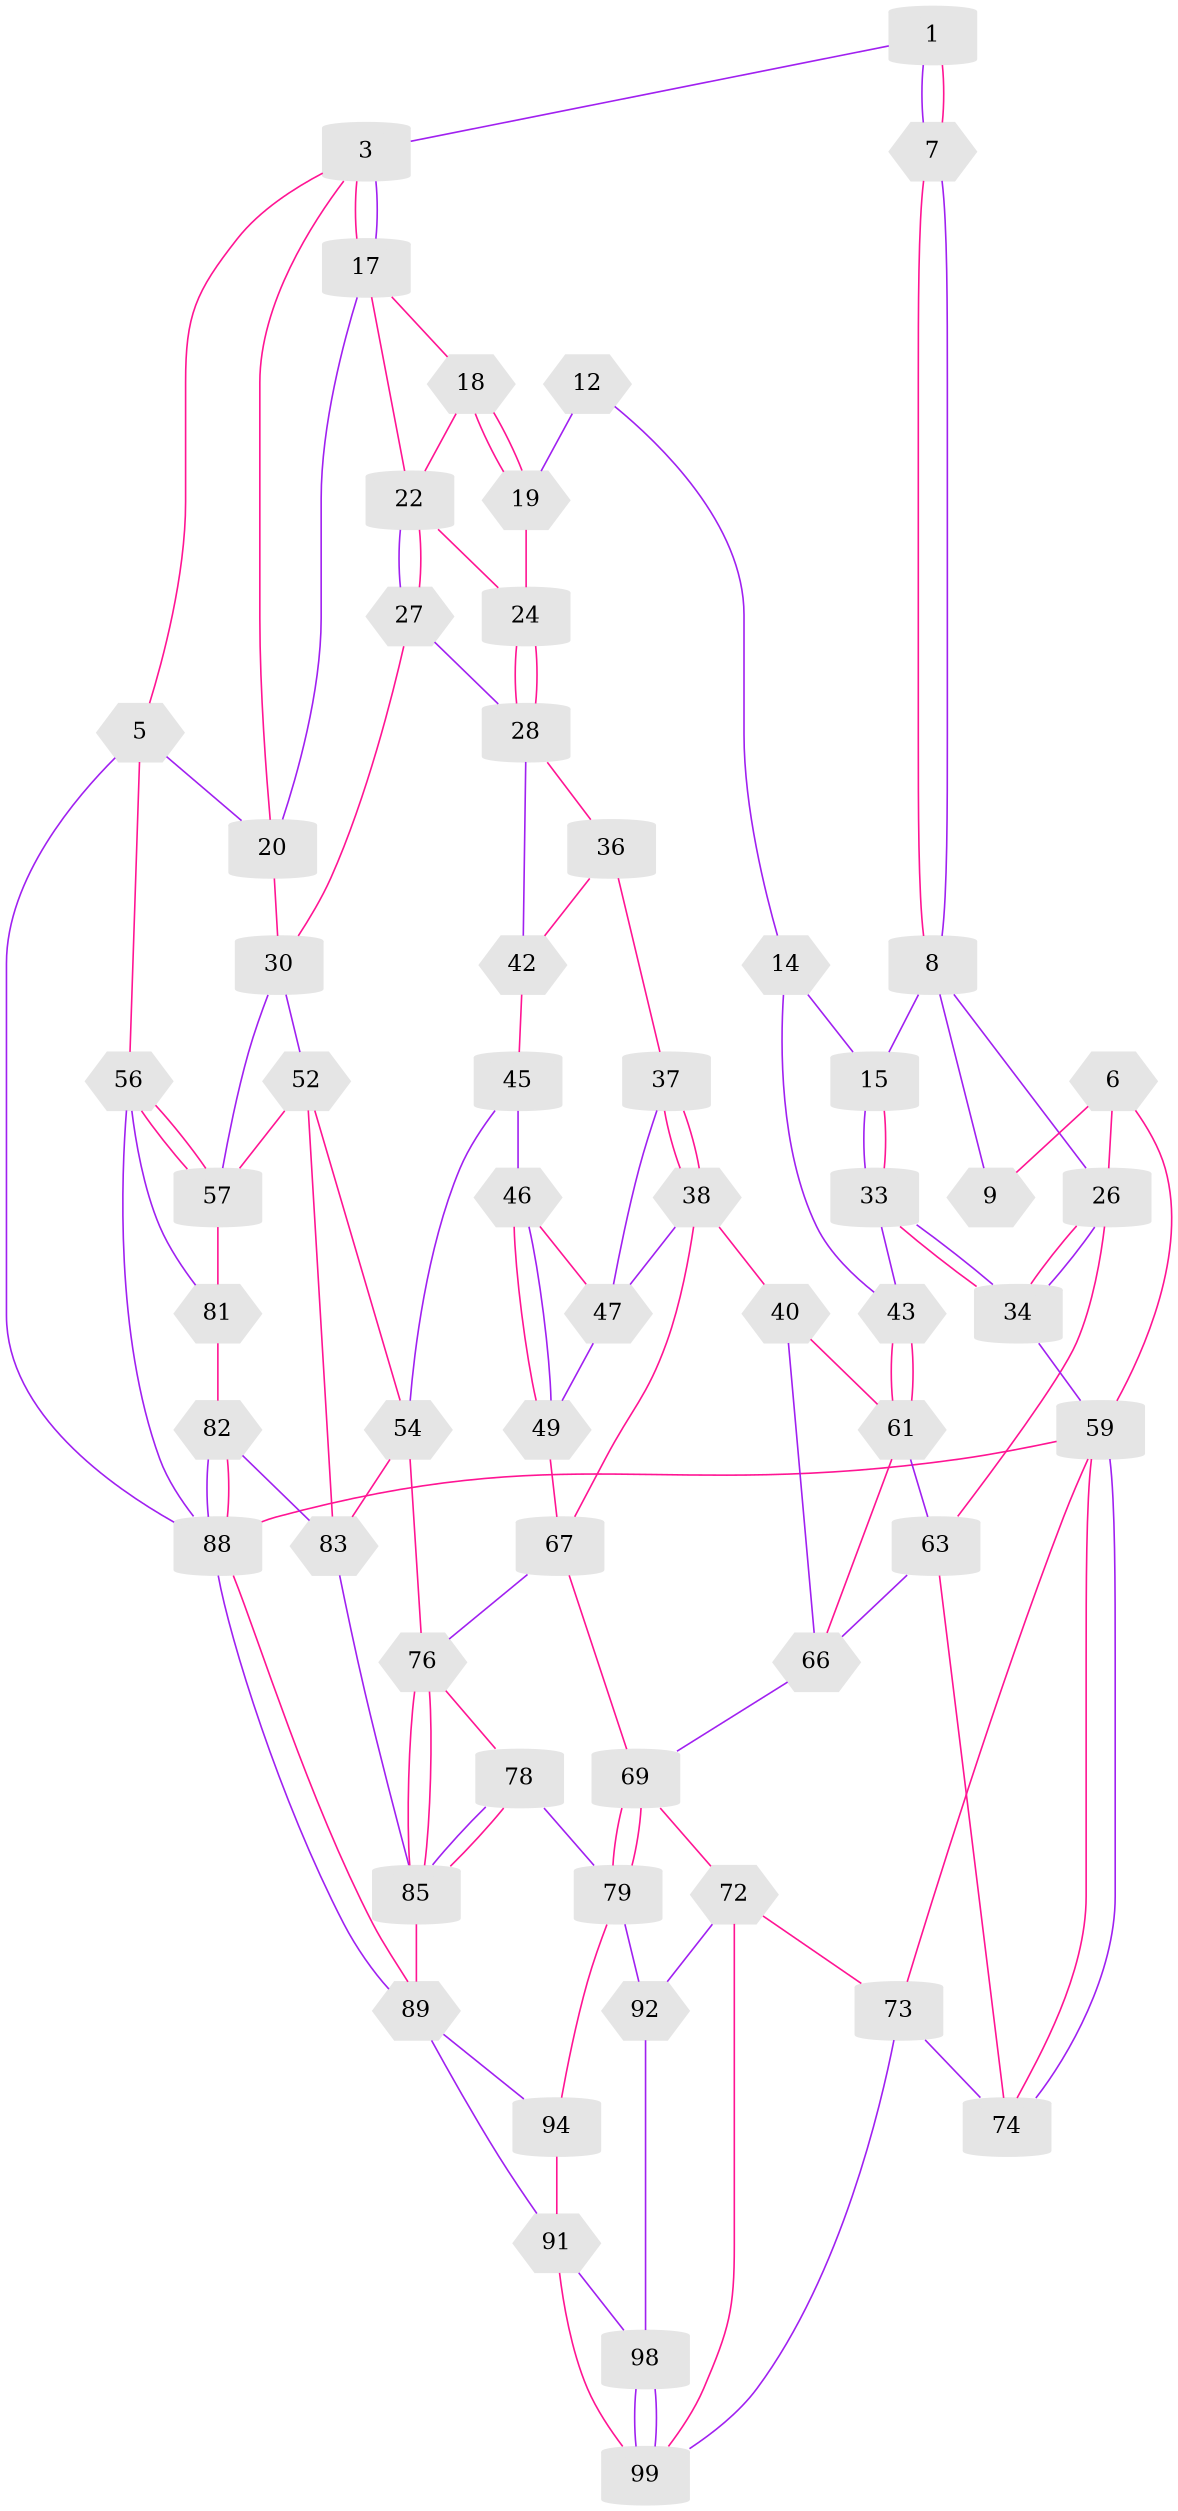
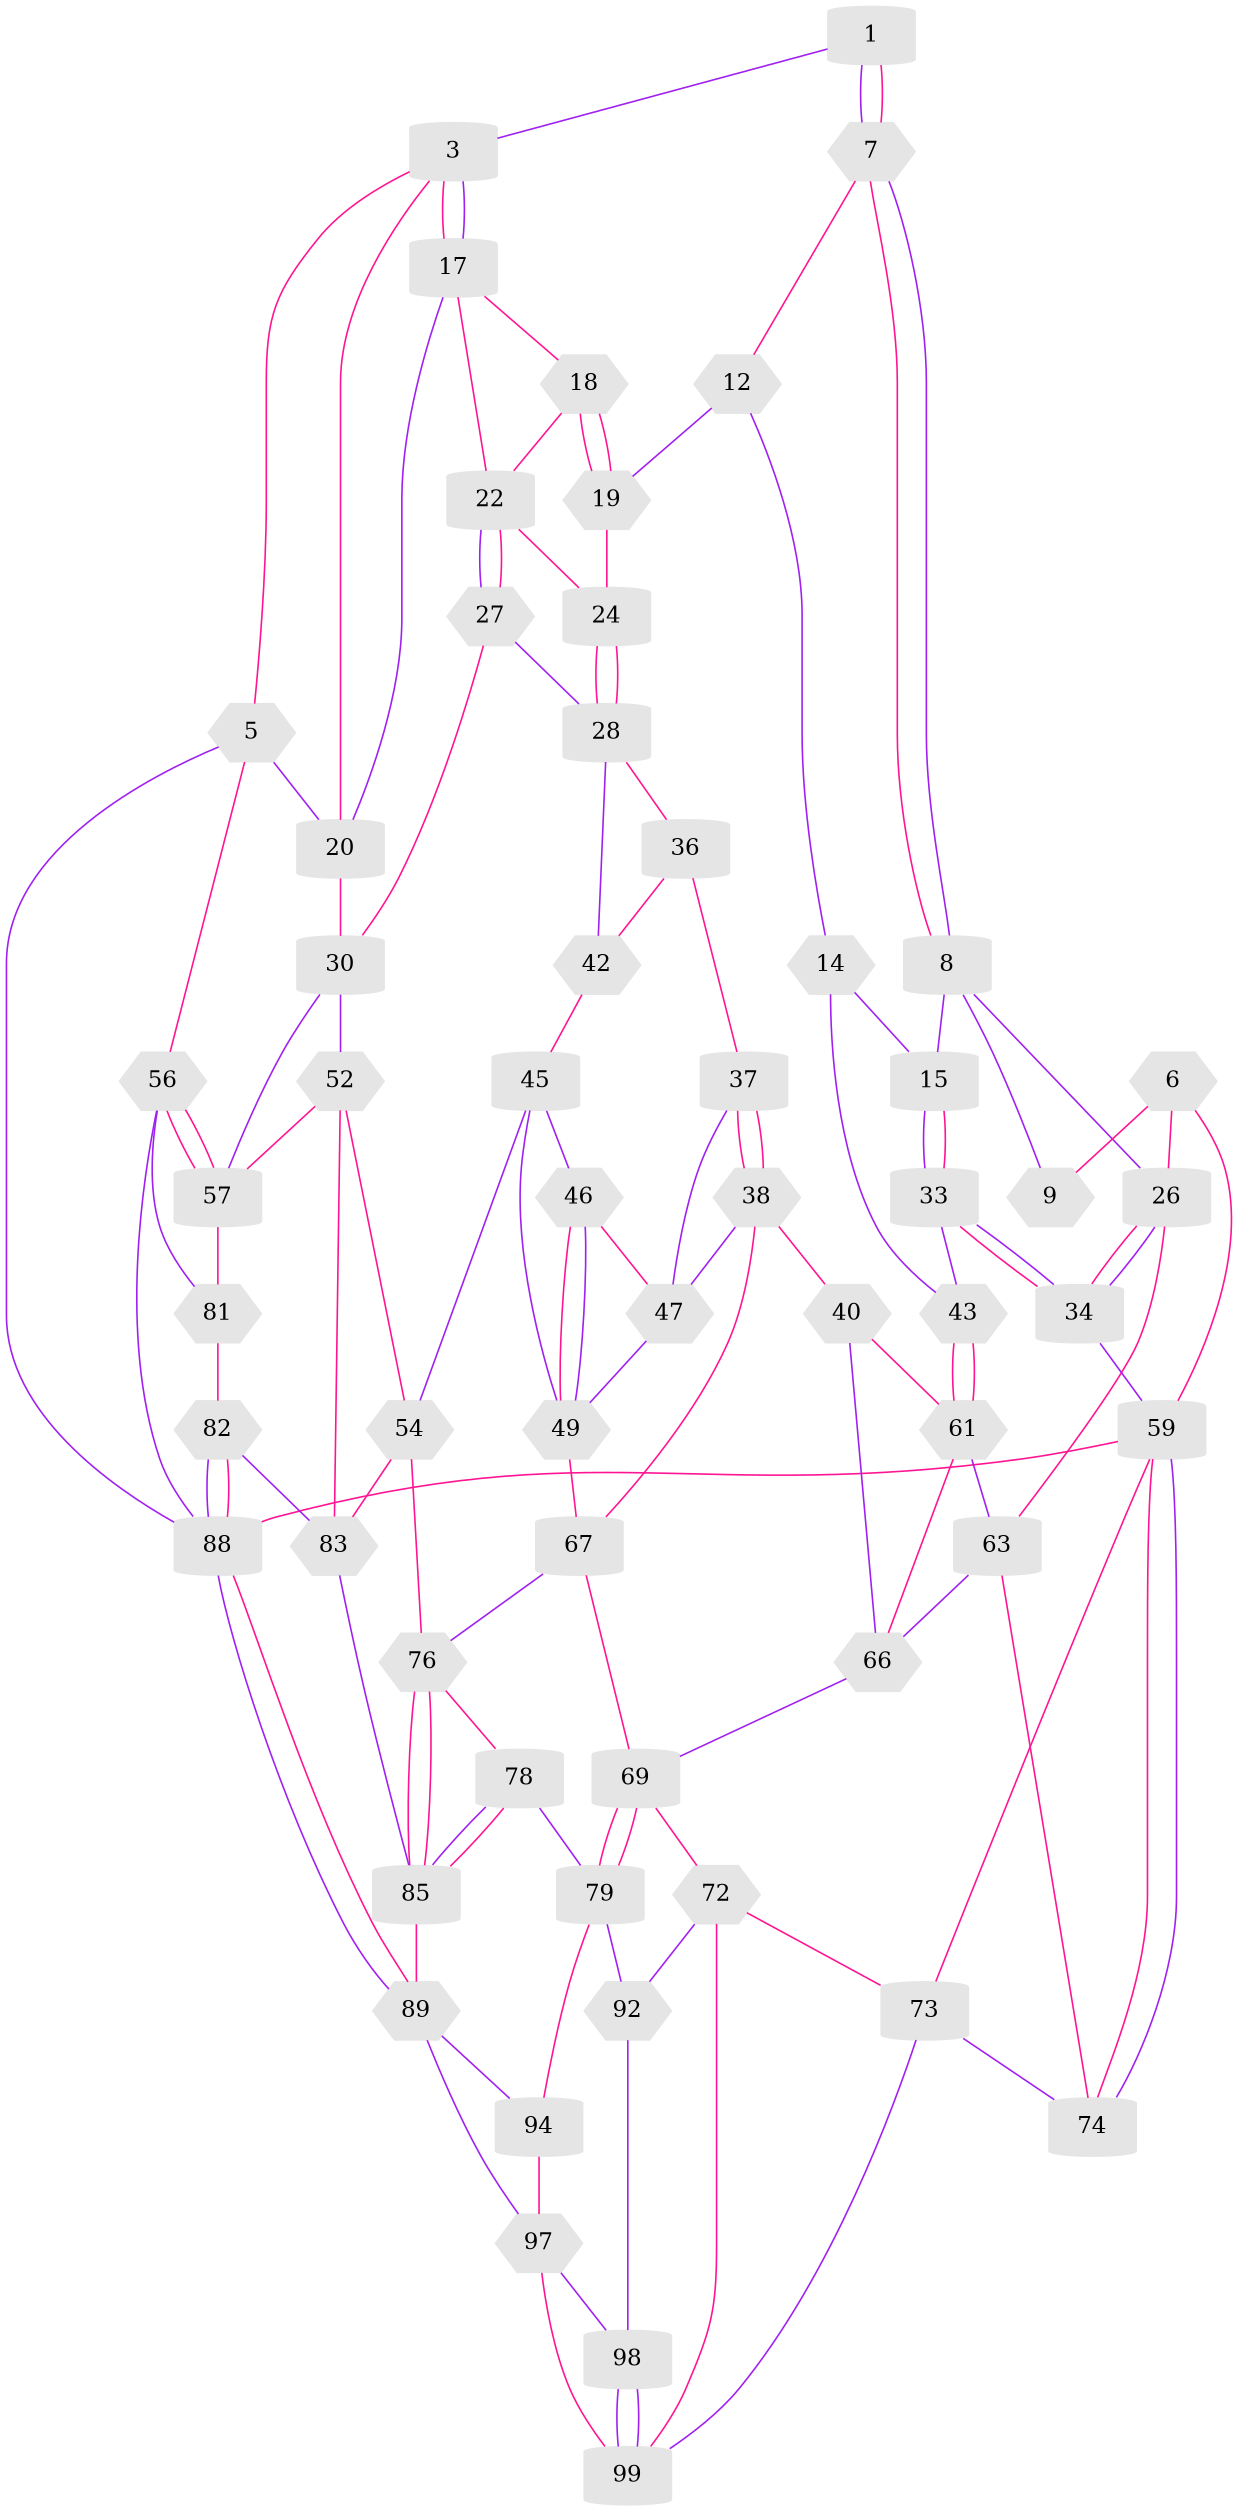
edge "7" -- "12": added
edge "45" -- "49": added
node "91": label "91" -> "97"
